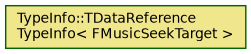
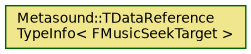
node "TypeInfo::TDataReference TypeInfo< FMusicSeekTarget >": label "TypeInfo::TDataReference TypeInfo< FMusicSeekTarget >" -> "Metasound::TDataReference TypeInfo< FMusicSeekTarget >"
